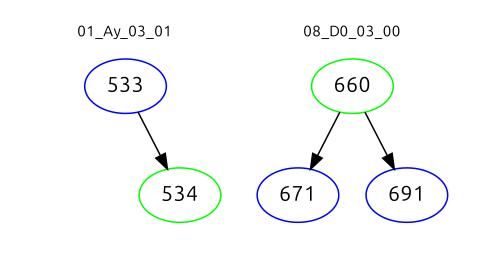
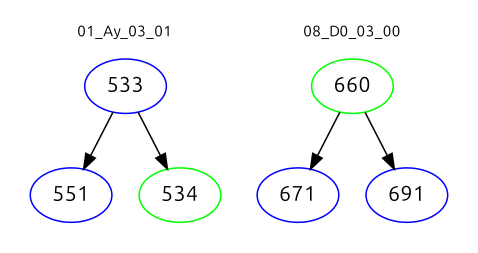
node "551": added
